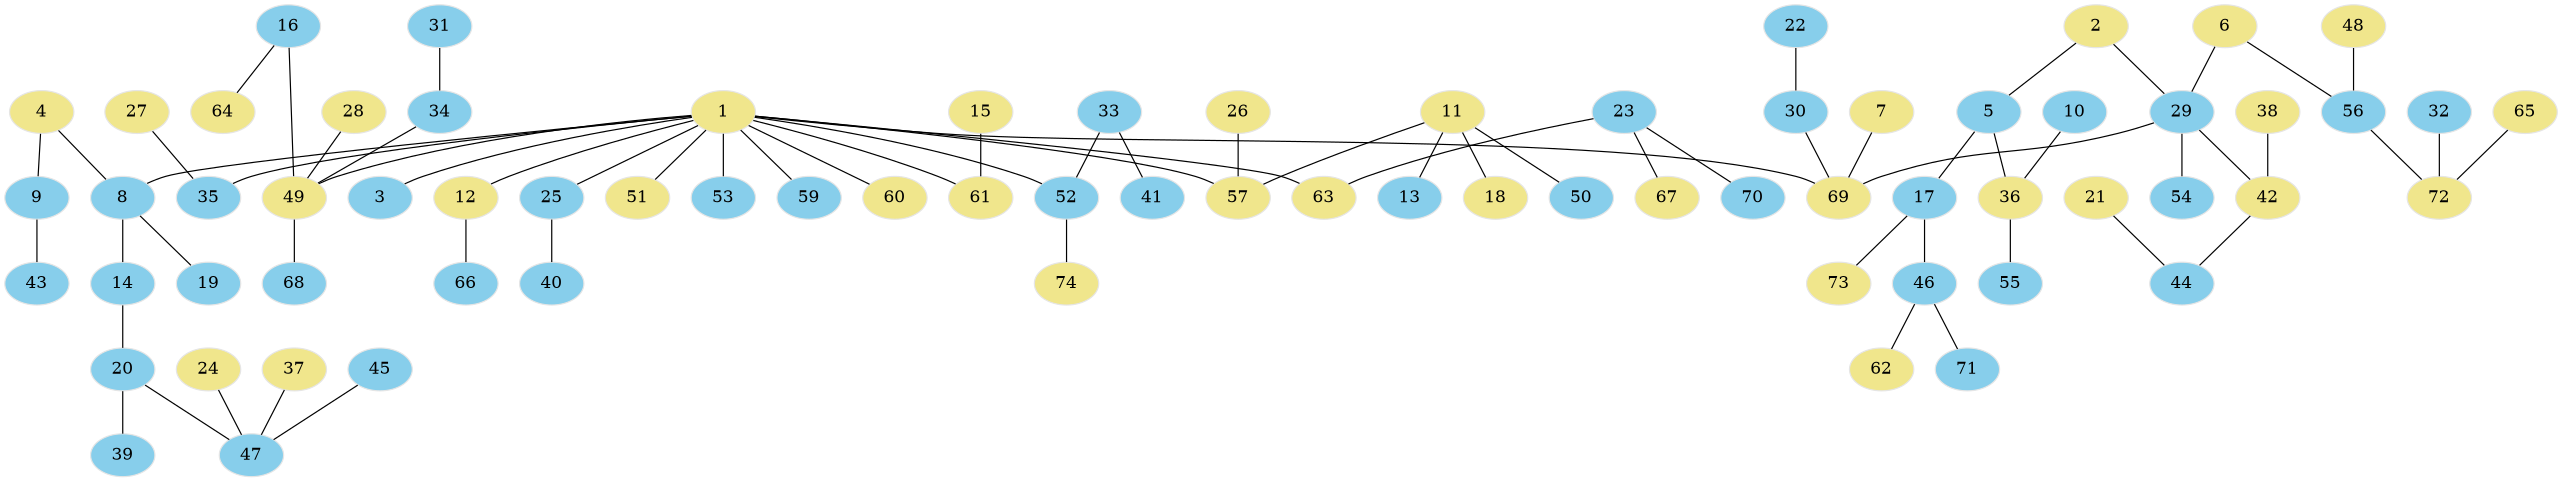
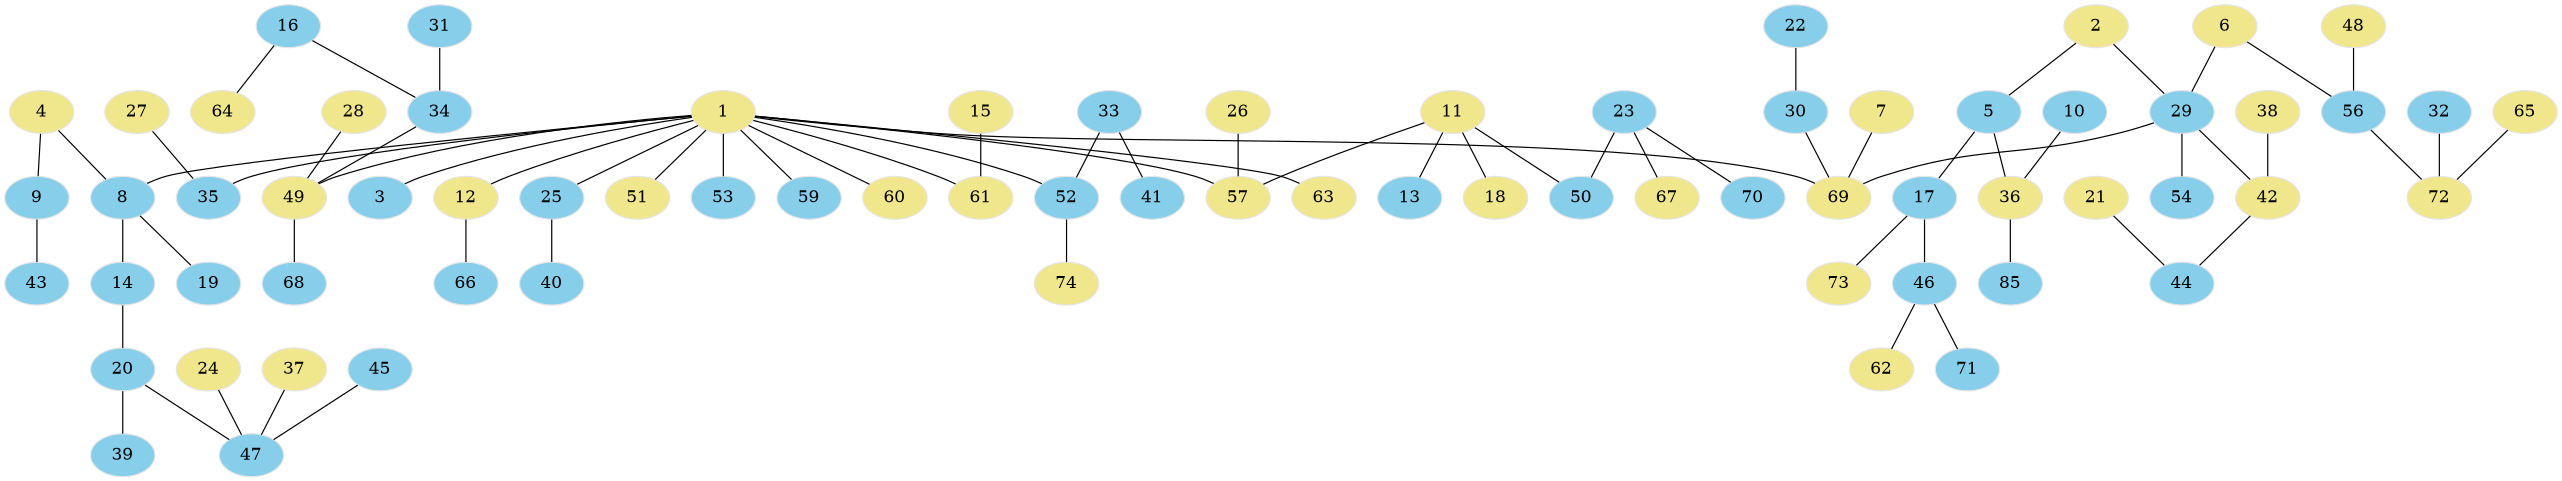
edge "16" -- "49": now "16" -- "34"
edge "23" -- "63": now "23" -- "50"
node "55": label "55" -> "85"
